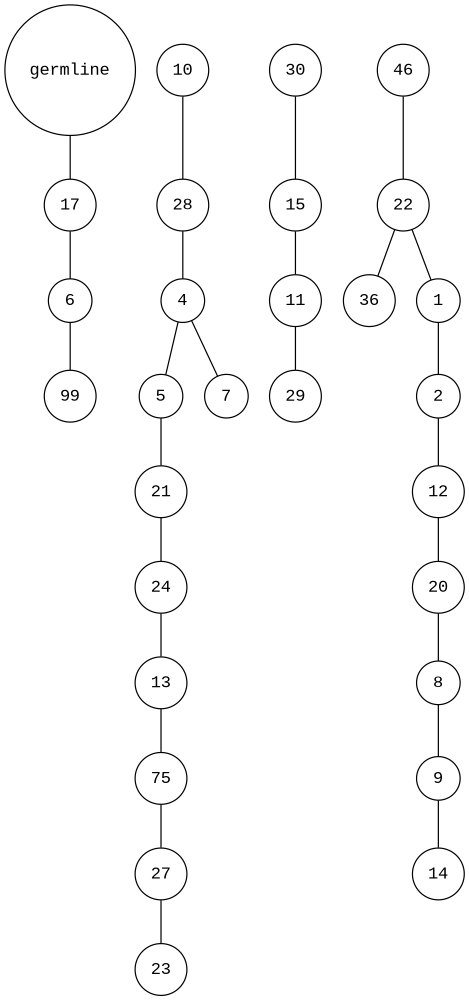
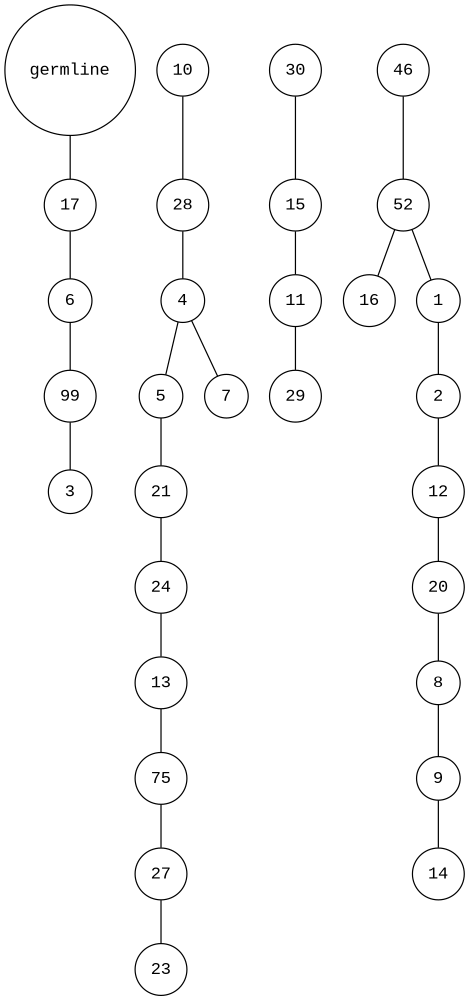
node "22": label "22" -> "52"
node "36": label "36" -> "16"
node "3": added
